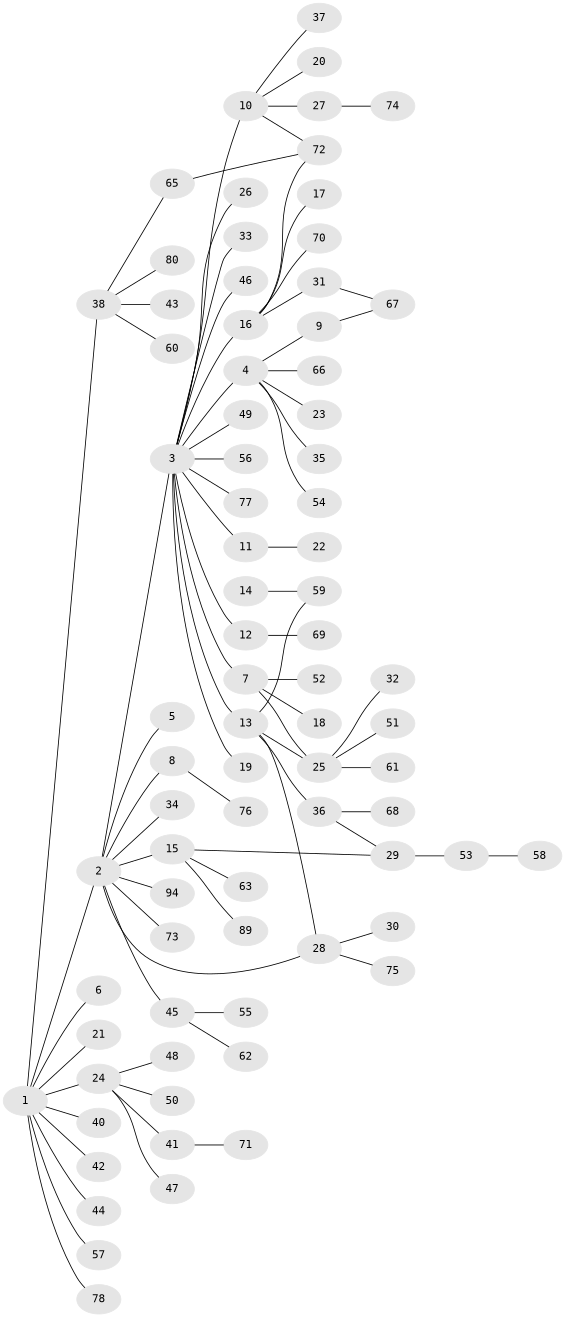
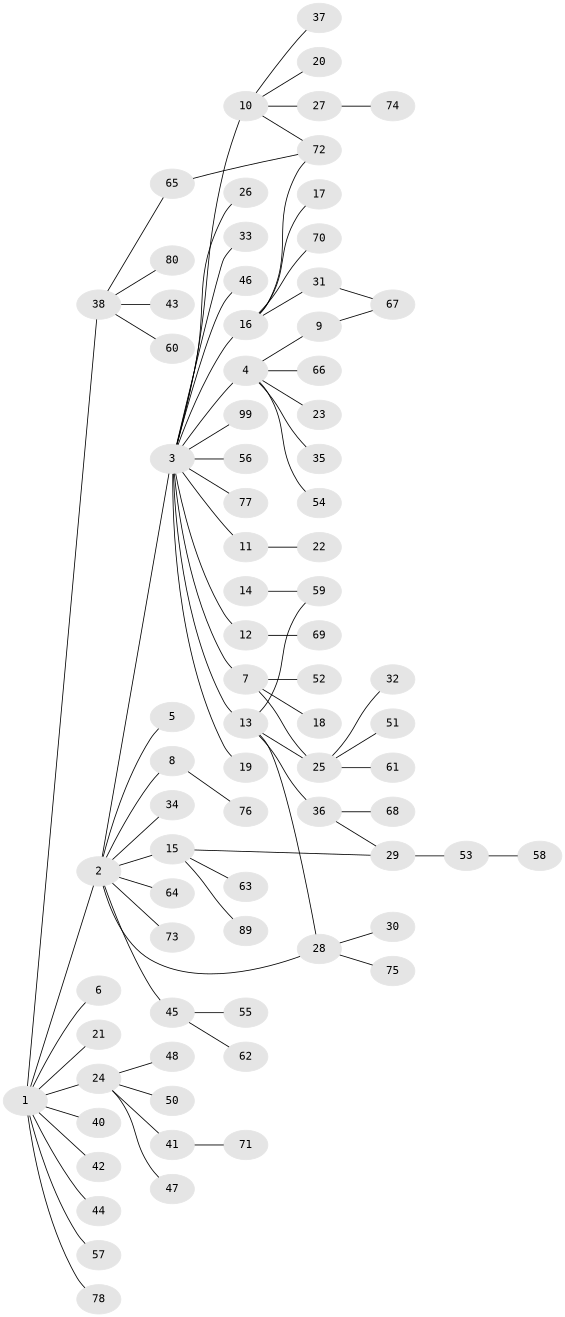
node "49": label "49" -> "99"
node "94": label "94" -> "64"
